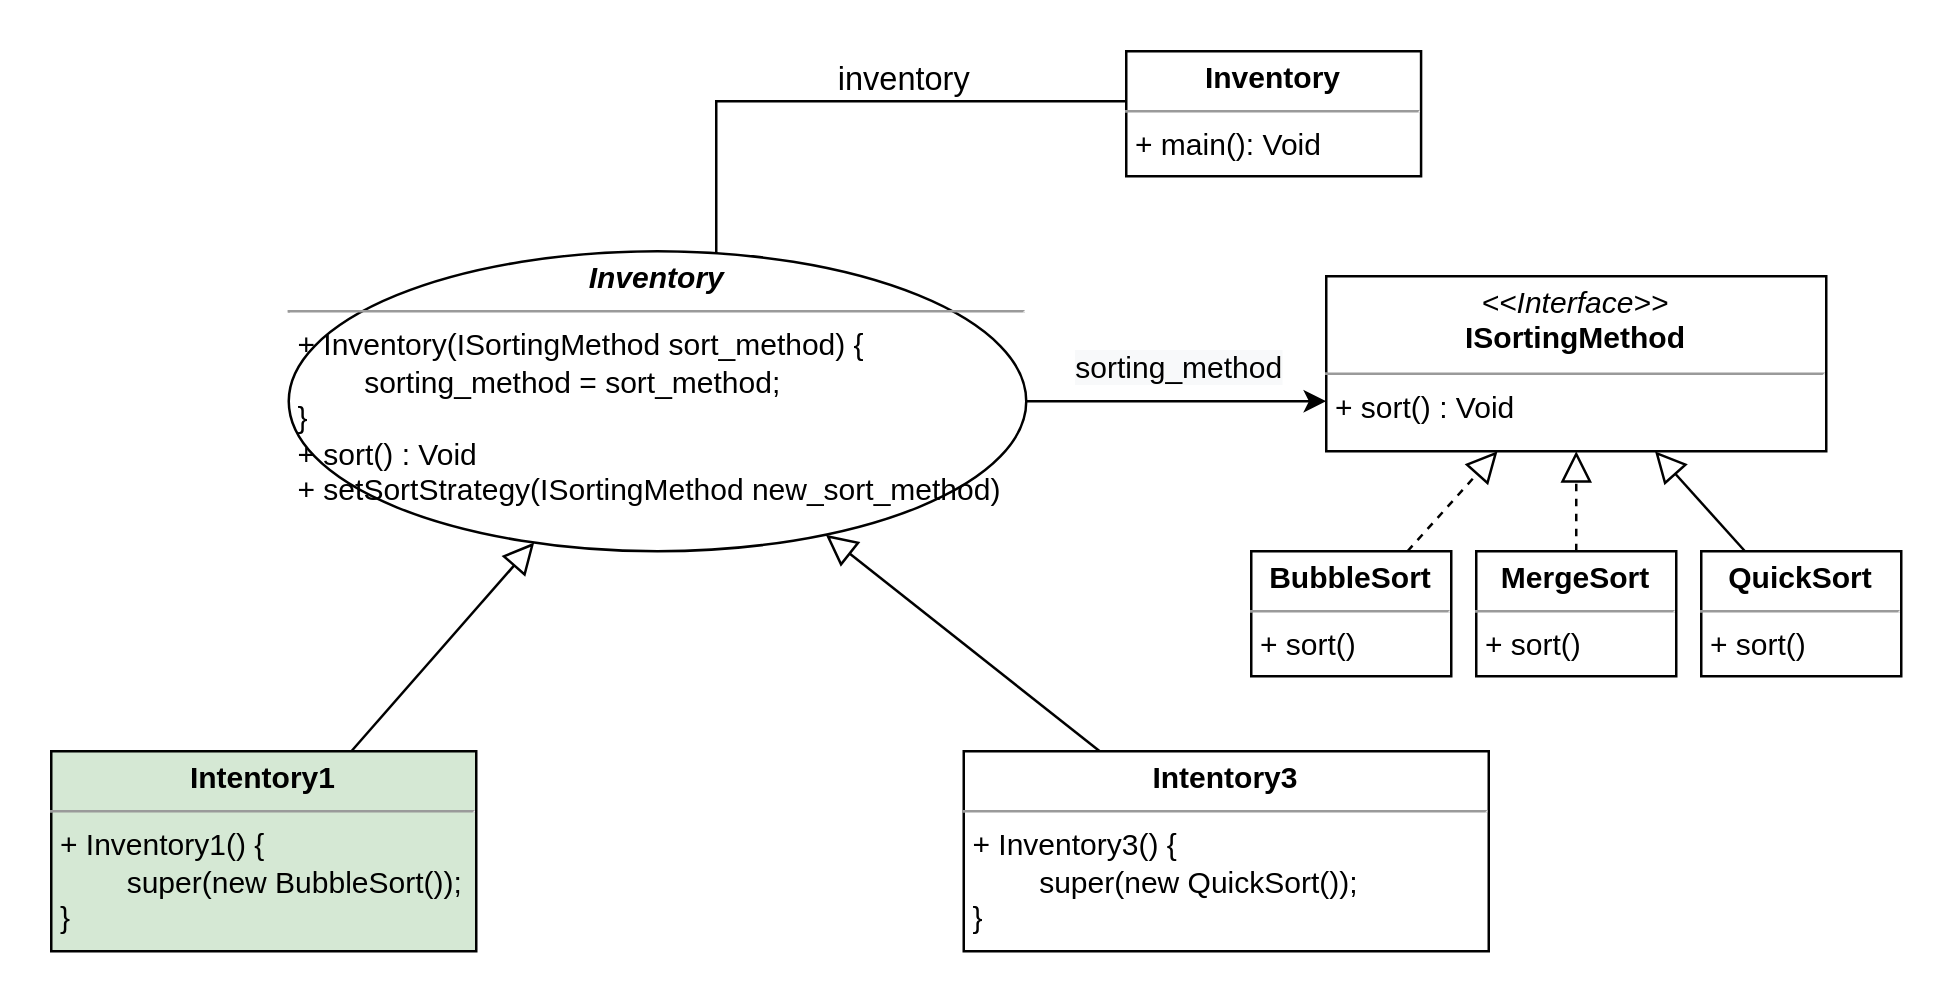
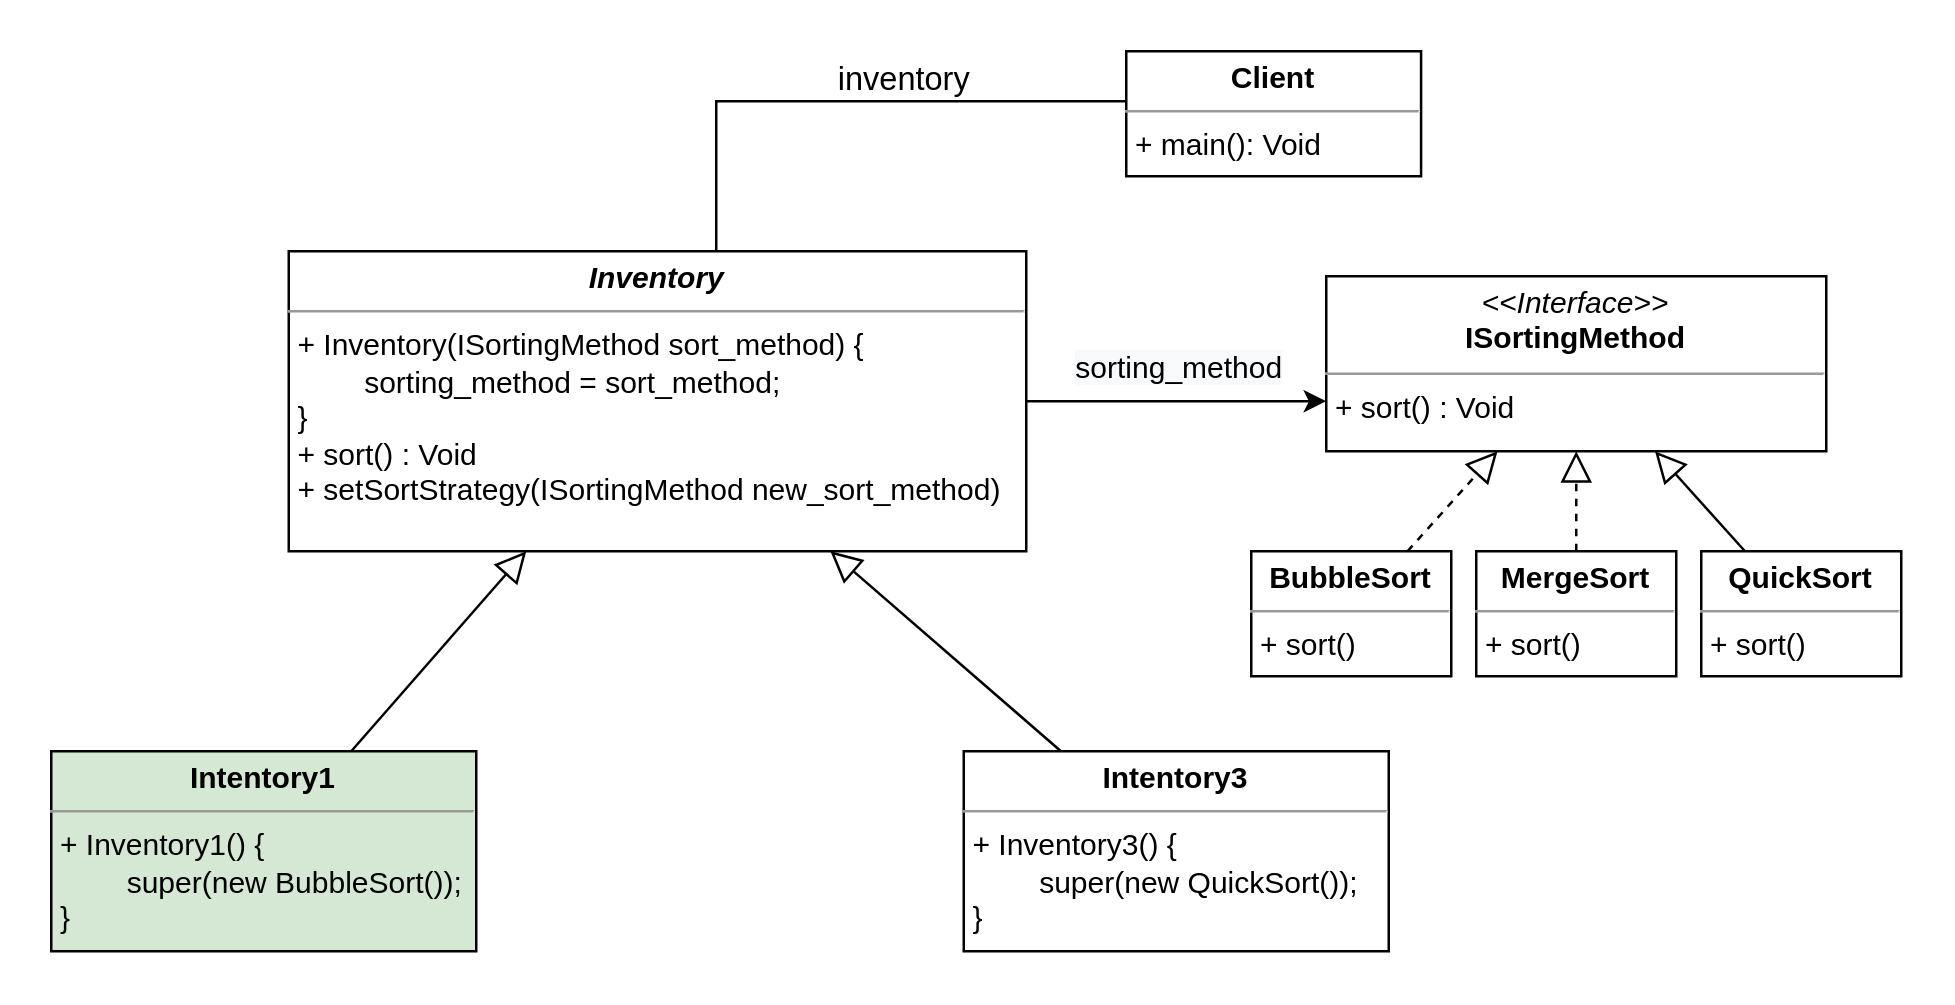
node "Inventory + main(): Void": label "Inventory + main(): Void" -> "Client + main(): Void"
node "Inventory + Inventory(ISortingMethod sort_method) { sorting_method = sort_method; } + sort() : Void + setSortStrategy(ISortingMethod new_sort_method)": shape ellipse -> rectangle
node "Intentory3 + Inventory3() { super(new QuickSort()); }": size 525x200 -> 425x200
